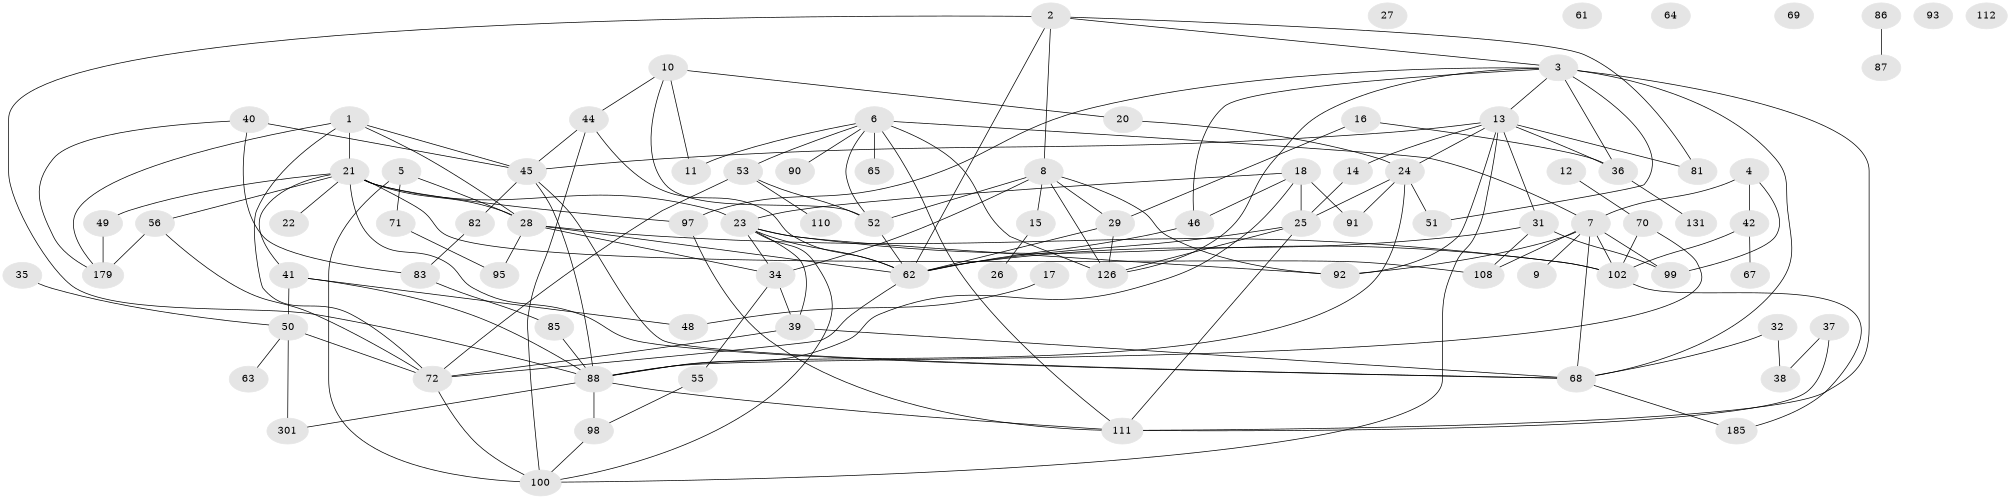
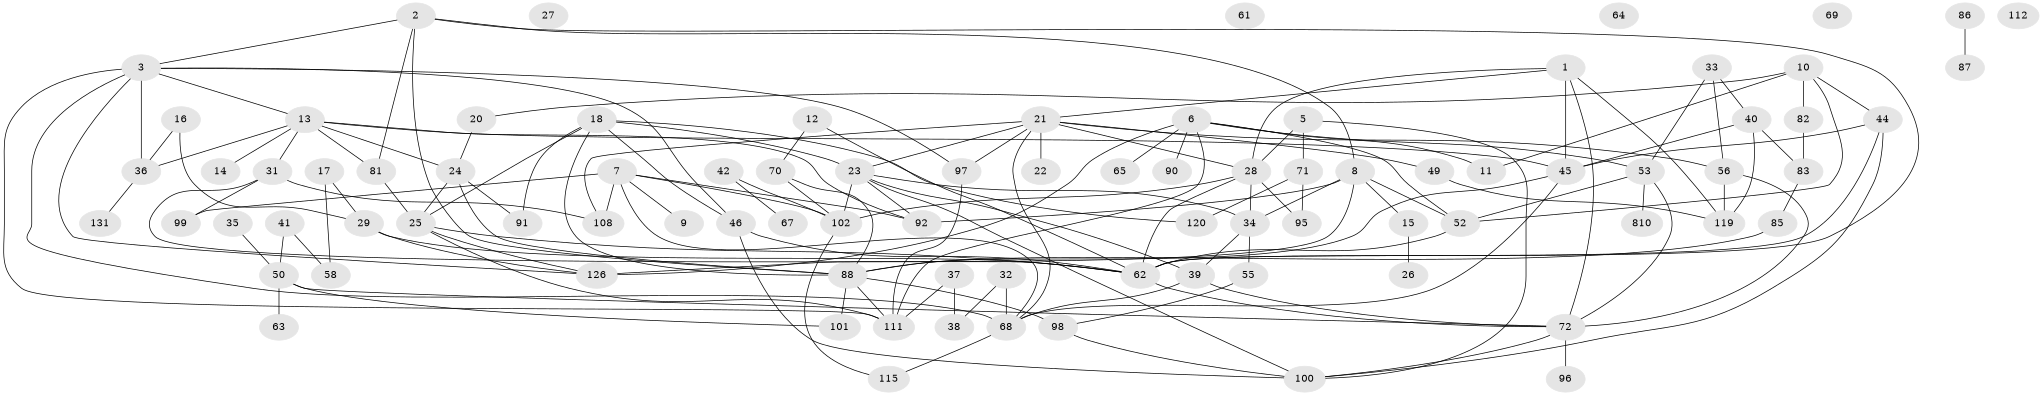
node "93": removed
node "33": added
edge "6" -- "7": removed
node "4": removed
edge "14" -- "25": now "81" -- "25"
edge "45" -- "82": now "10" -- "82"
edge "8" -- "29": now "17" -- "29"
edge "21" -- "41": removed
node "110": label "110" -> "810"
node "120": added
node "51": removed
edge "23" -- "62": now "12" -- "62"
node "179": label "179" -> "119"
edge "41" -- "88": removed
node "48": label "48" -> "58"
node "96": added
node "301": label "301" -> "101"
node "185": label "185" -> "115"
edge "13" -- "100": now "46" -- "100"
